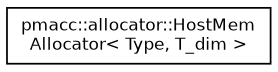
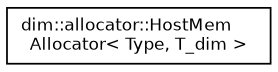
node "pmacc::allocator::HostMem Allocator< Type, T_dim >": label "pmacc::allocator::HostMem Allocator< Type, T_dim >" -> "dim::allocator::HostMem Allocator< Type, T_dim >"
